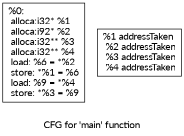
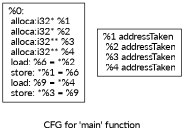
node "%0:": text "alloca:i92* %2" -> "alloca:i32* %2"
